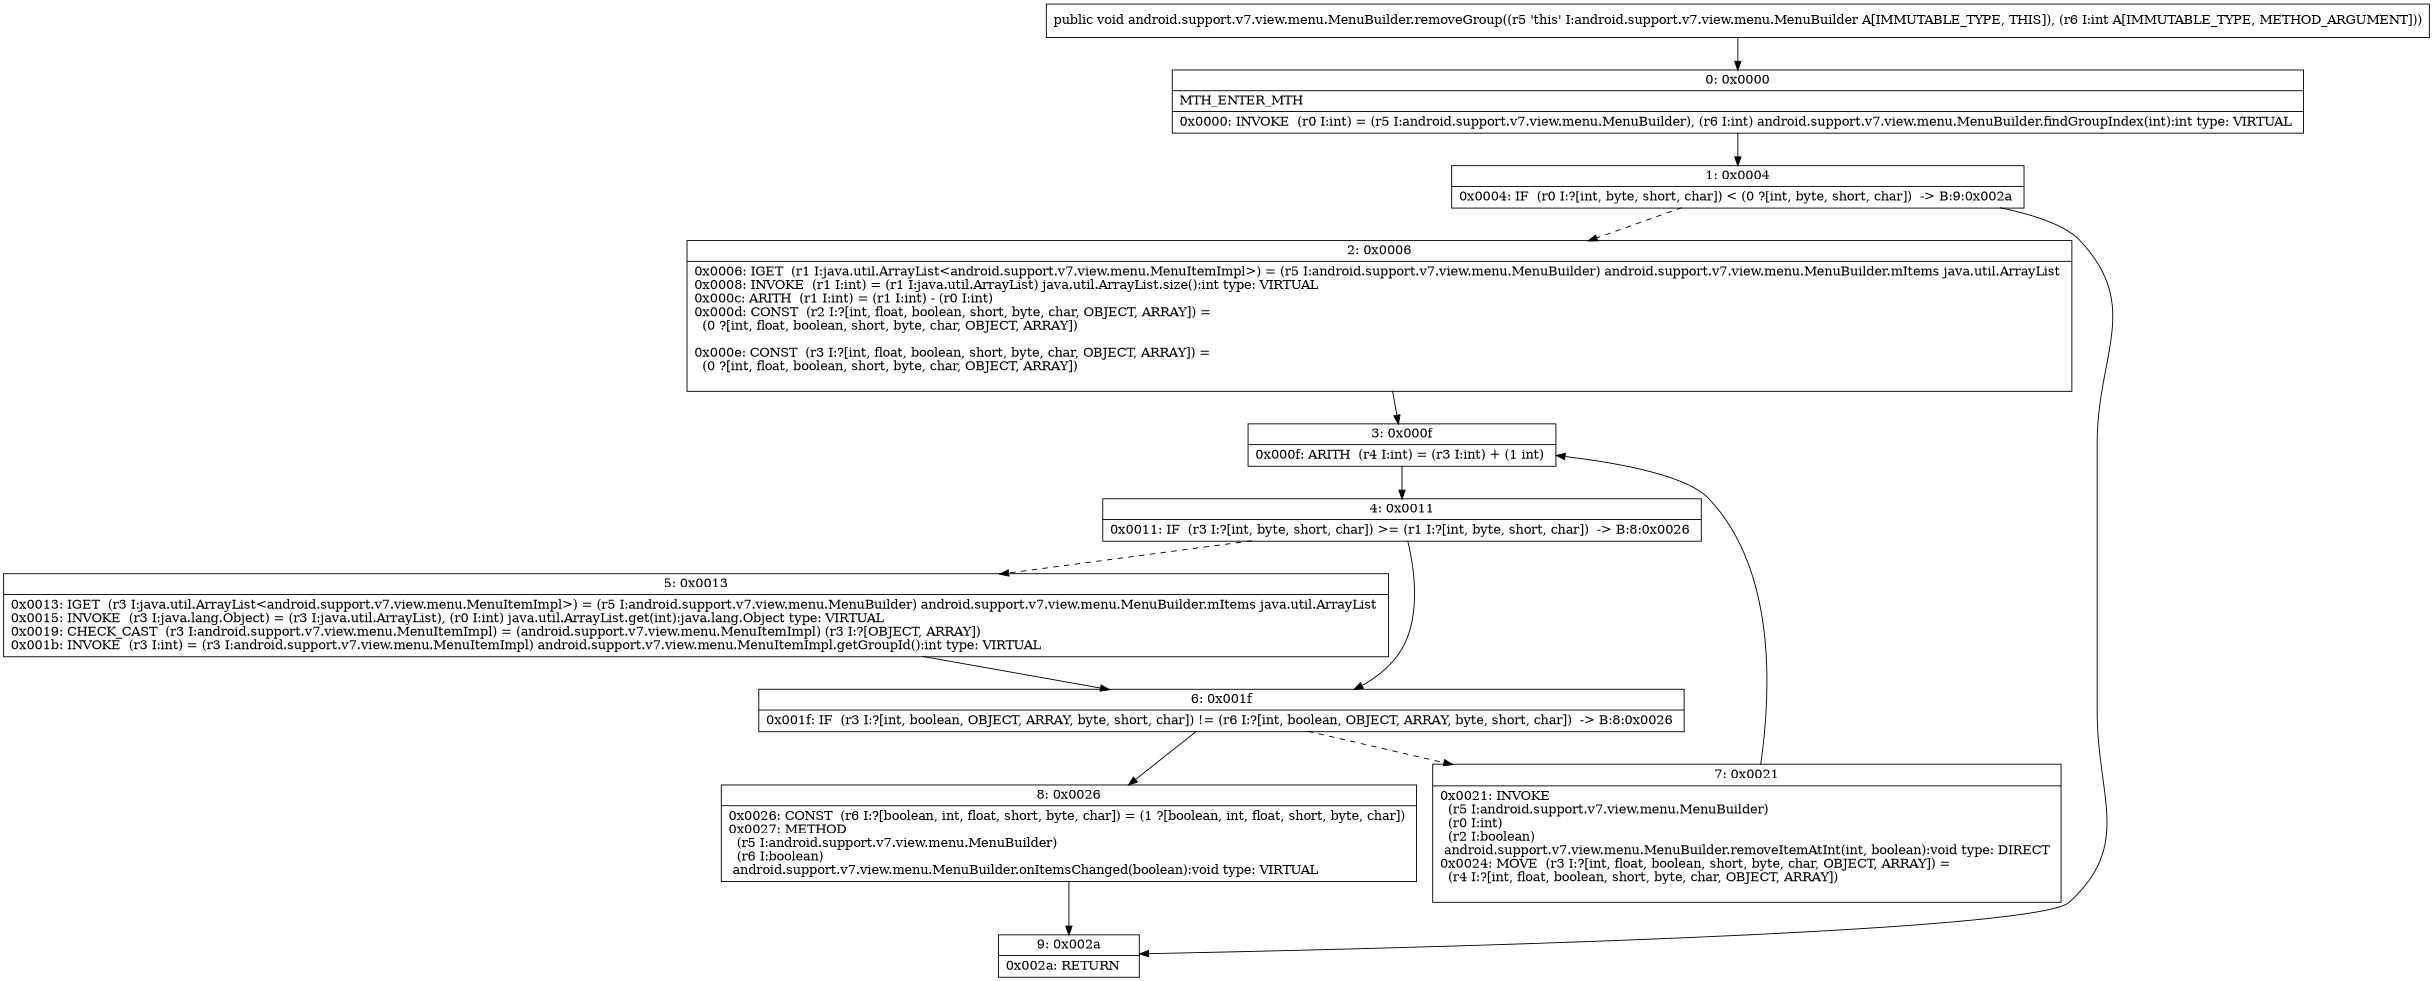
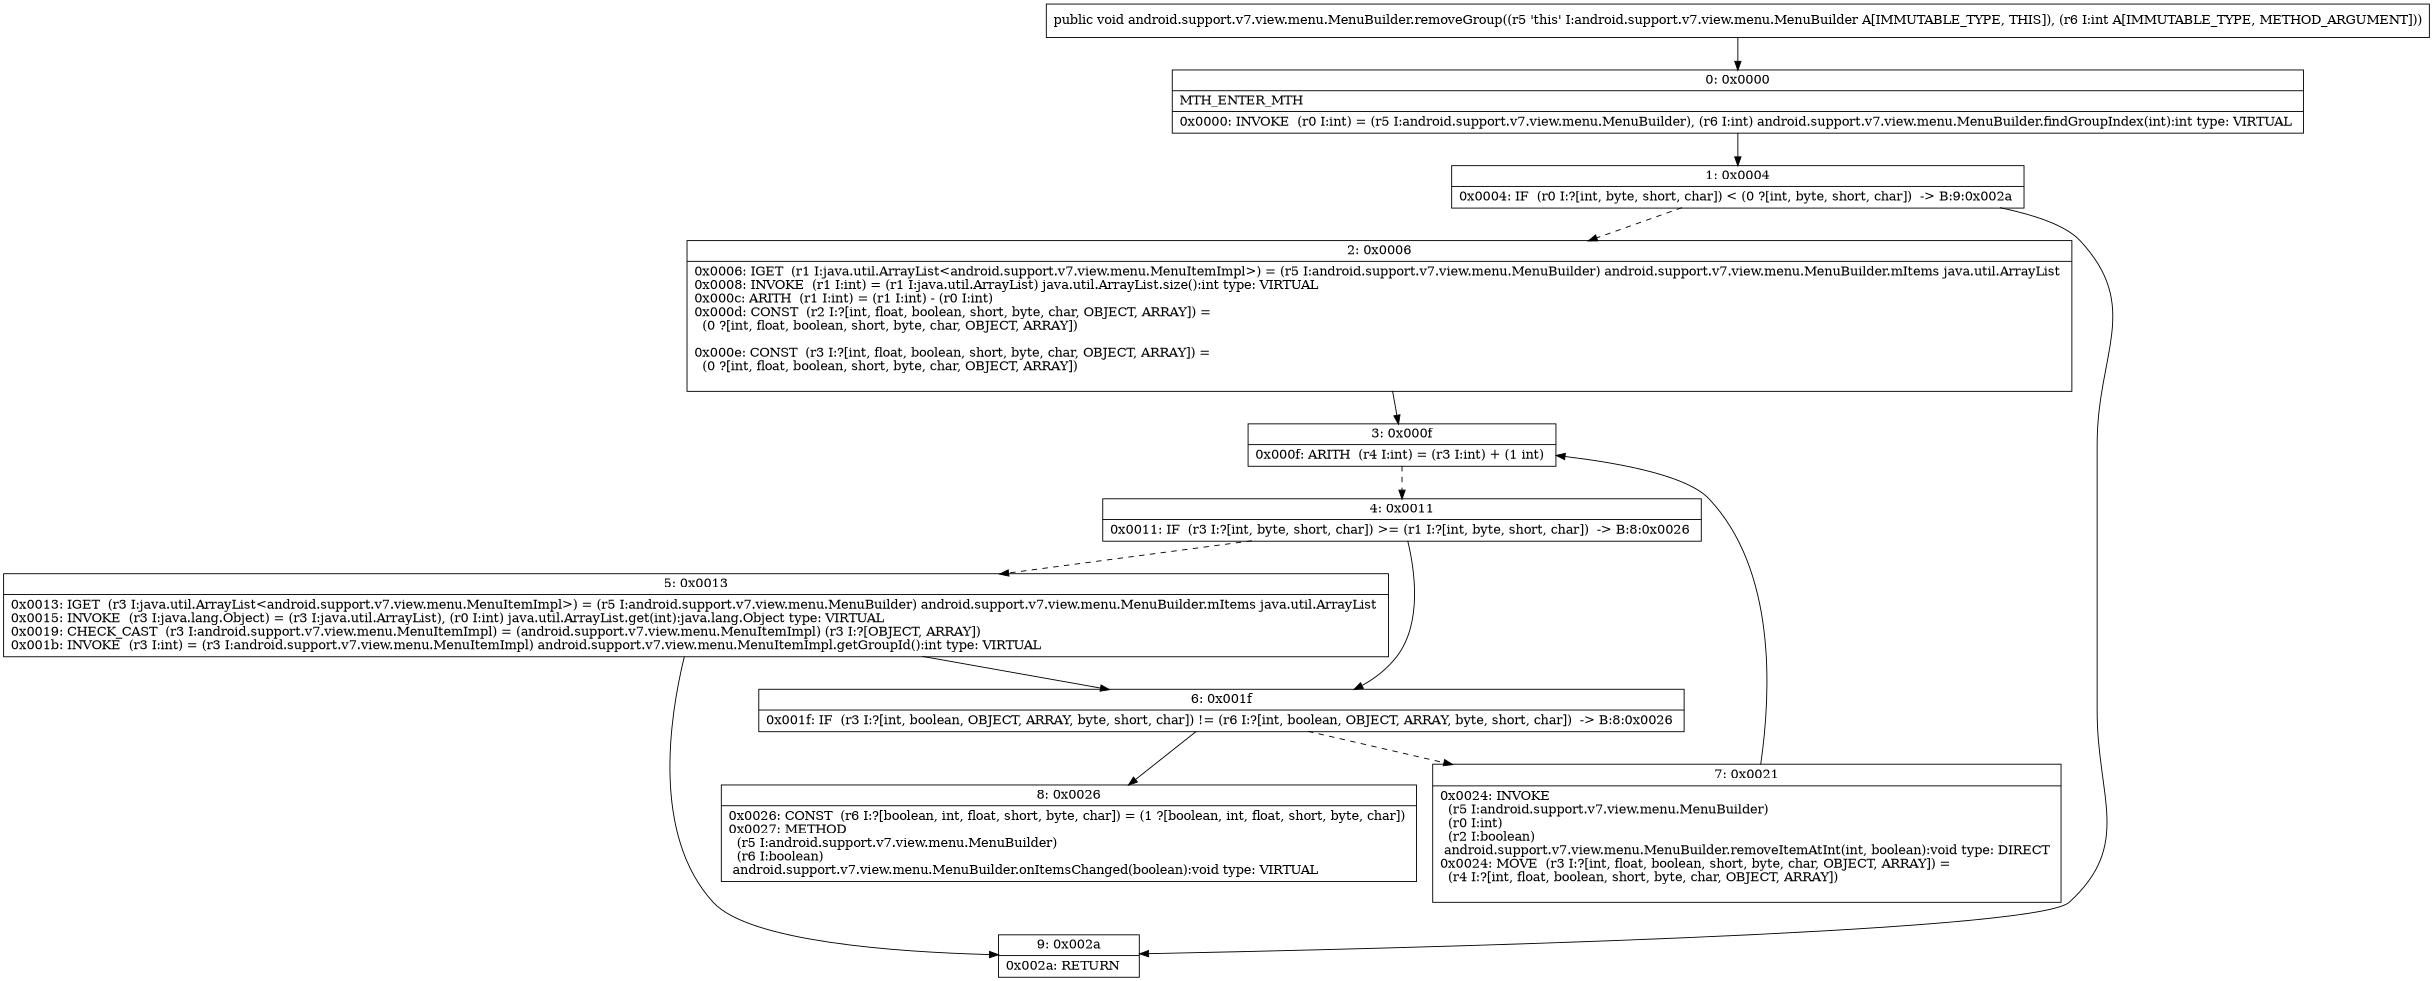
edge "3: 0x000f" -> "4: 0x0011": style solid -> dashed
node "7: 0x0021": text "0x0021: INVOKE" -> "0x0024: INVOKE"
edge "8: 0x0026" -> "9: 0x002a": now "5: 0x0013" -> "9: 0x002a"
